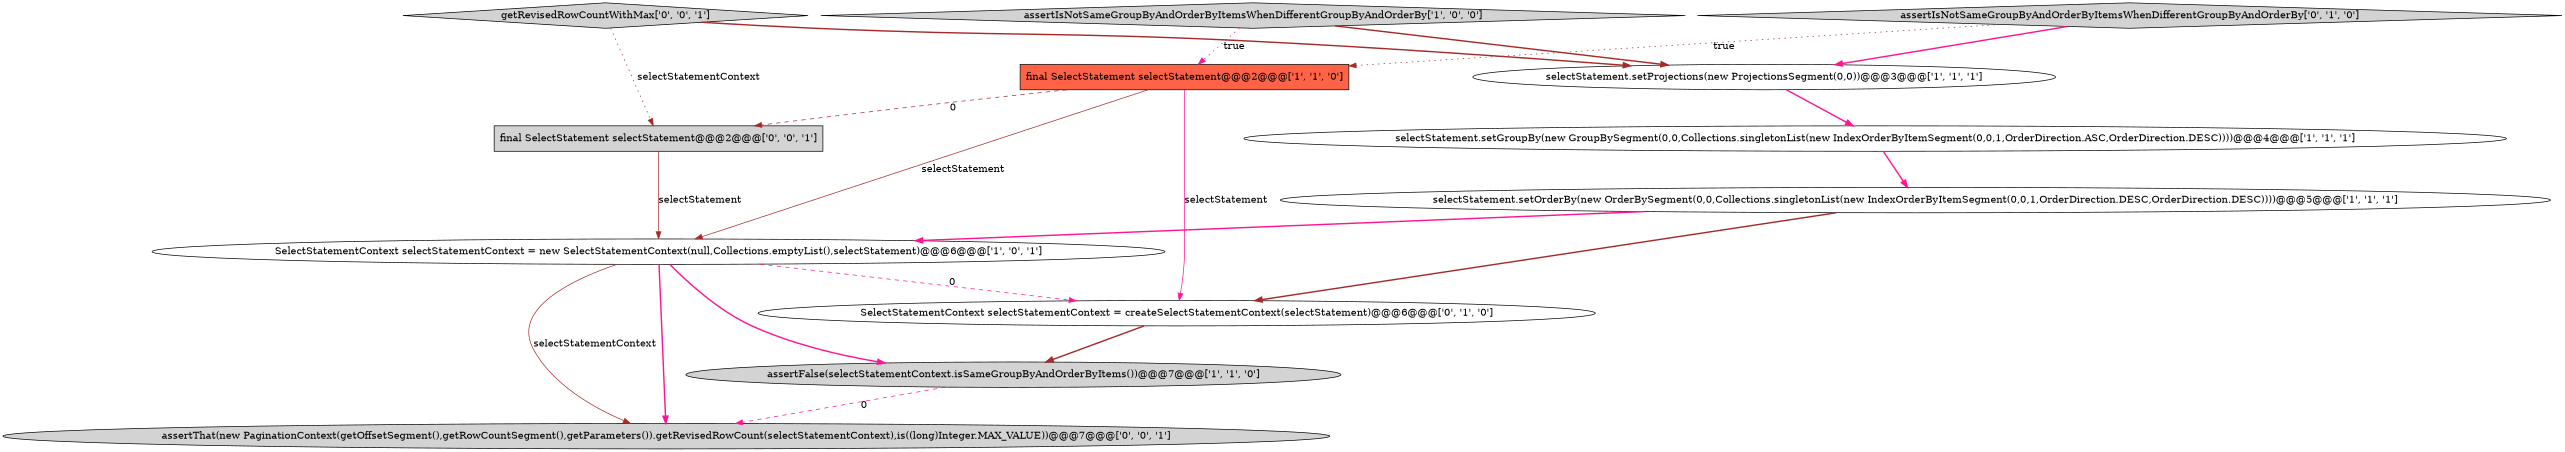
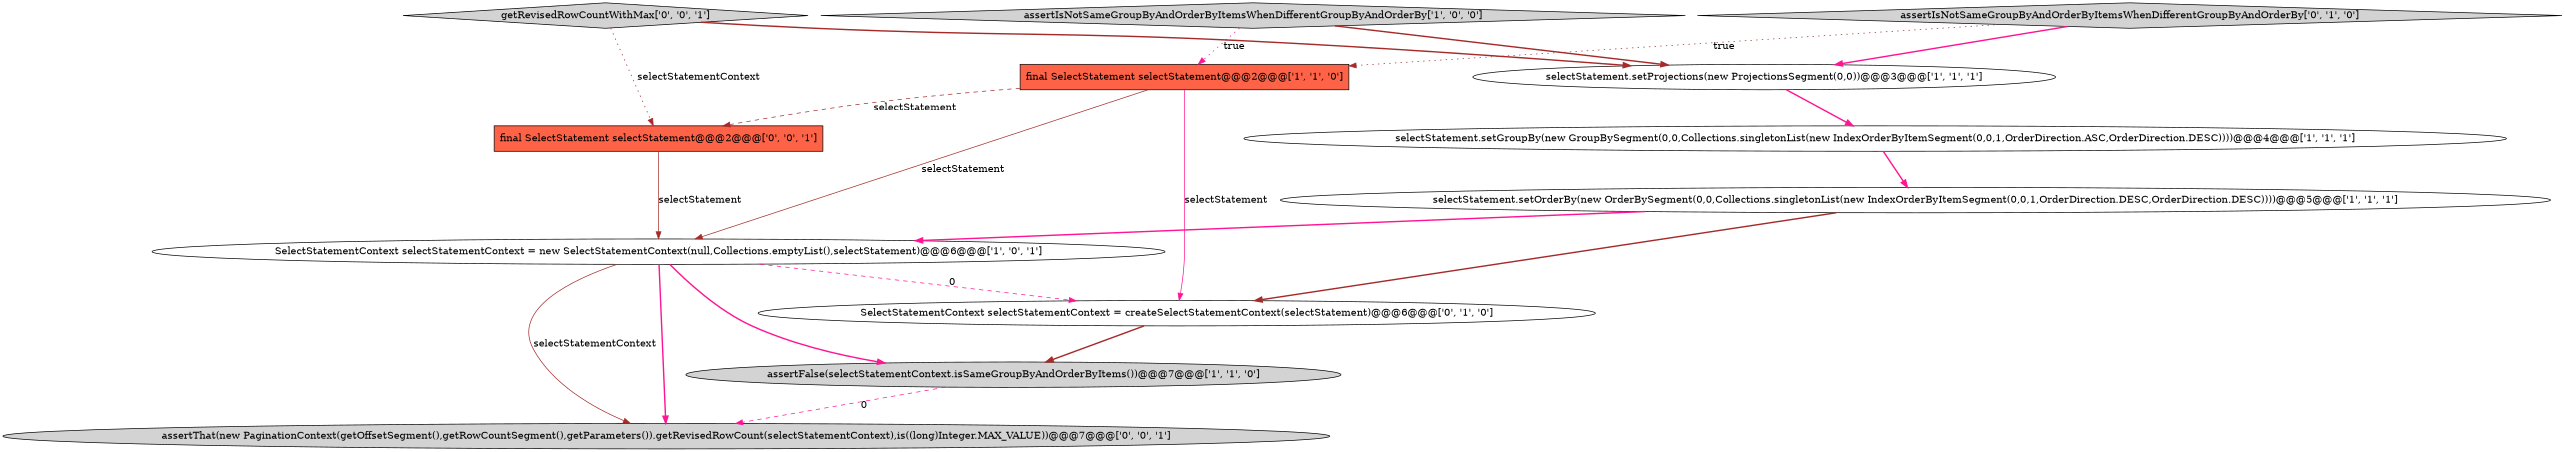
edge "final SelectStatement selectStatement@@@2@@@['1', '1', '0']" -> "final SelectStatement selectStatement@@@2@@@['0', '0', '1']": label "0" -> "selectStatement"
node "final SelectStatement selectStatement@@@2@@@['0', '0', '1']": fillcolor lightgray -> tomato
